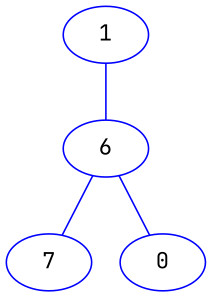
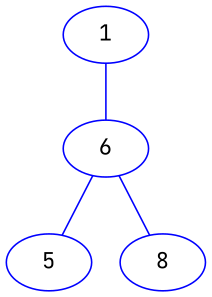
node "7": label "7" -> "5"
node "0": label "0" -> "8"
